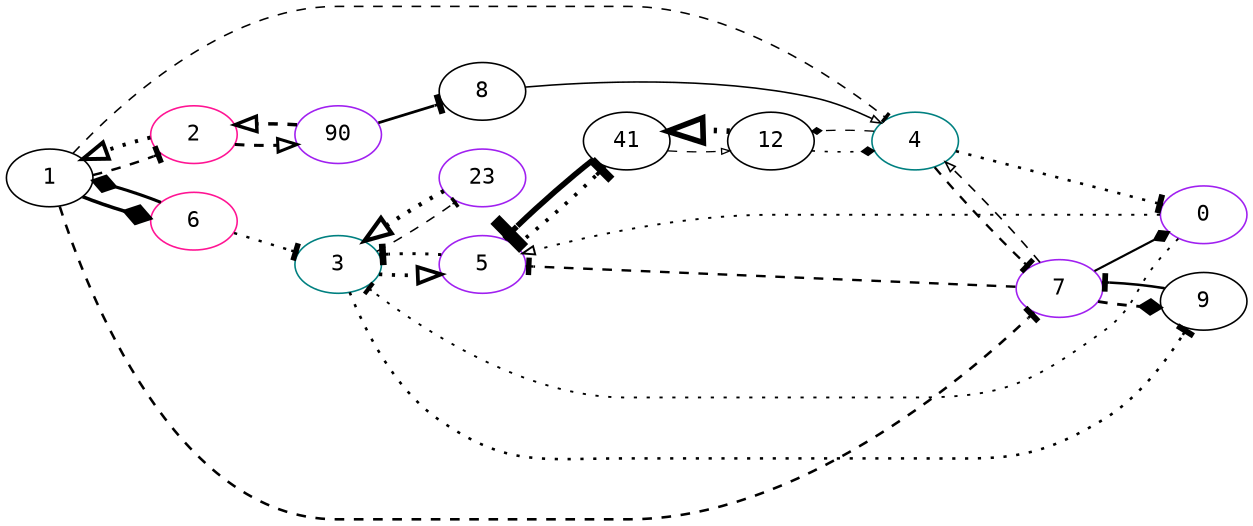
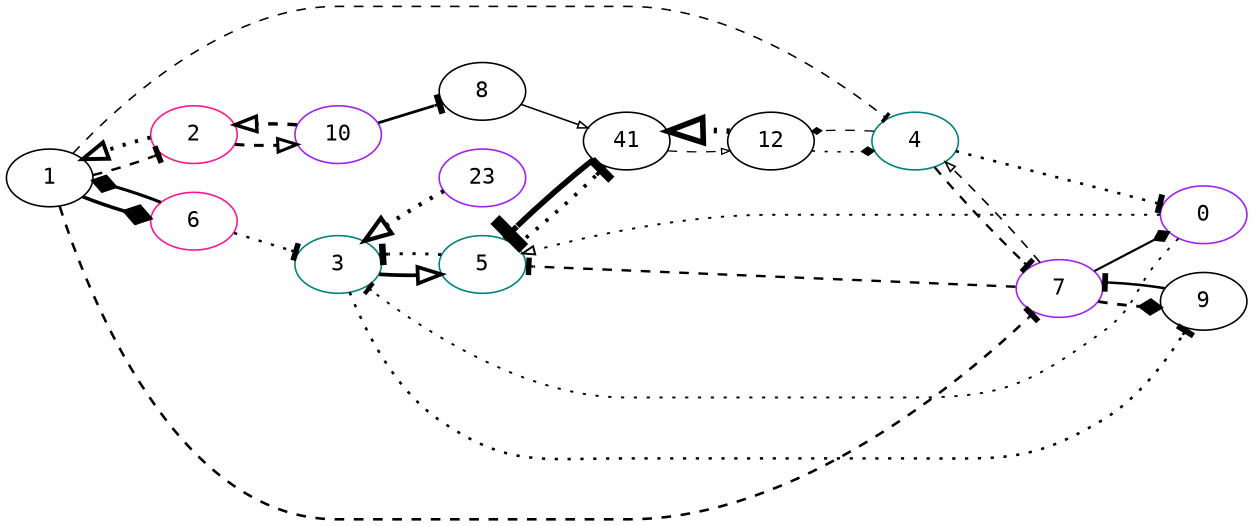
edge "8" -> "4": now "8" -> "41"
node "90": label "90" -> "10"
edge "3" -> "23": removed
node "5": color purple -> teal
edge "3" -> "5": style dotted -> solid
